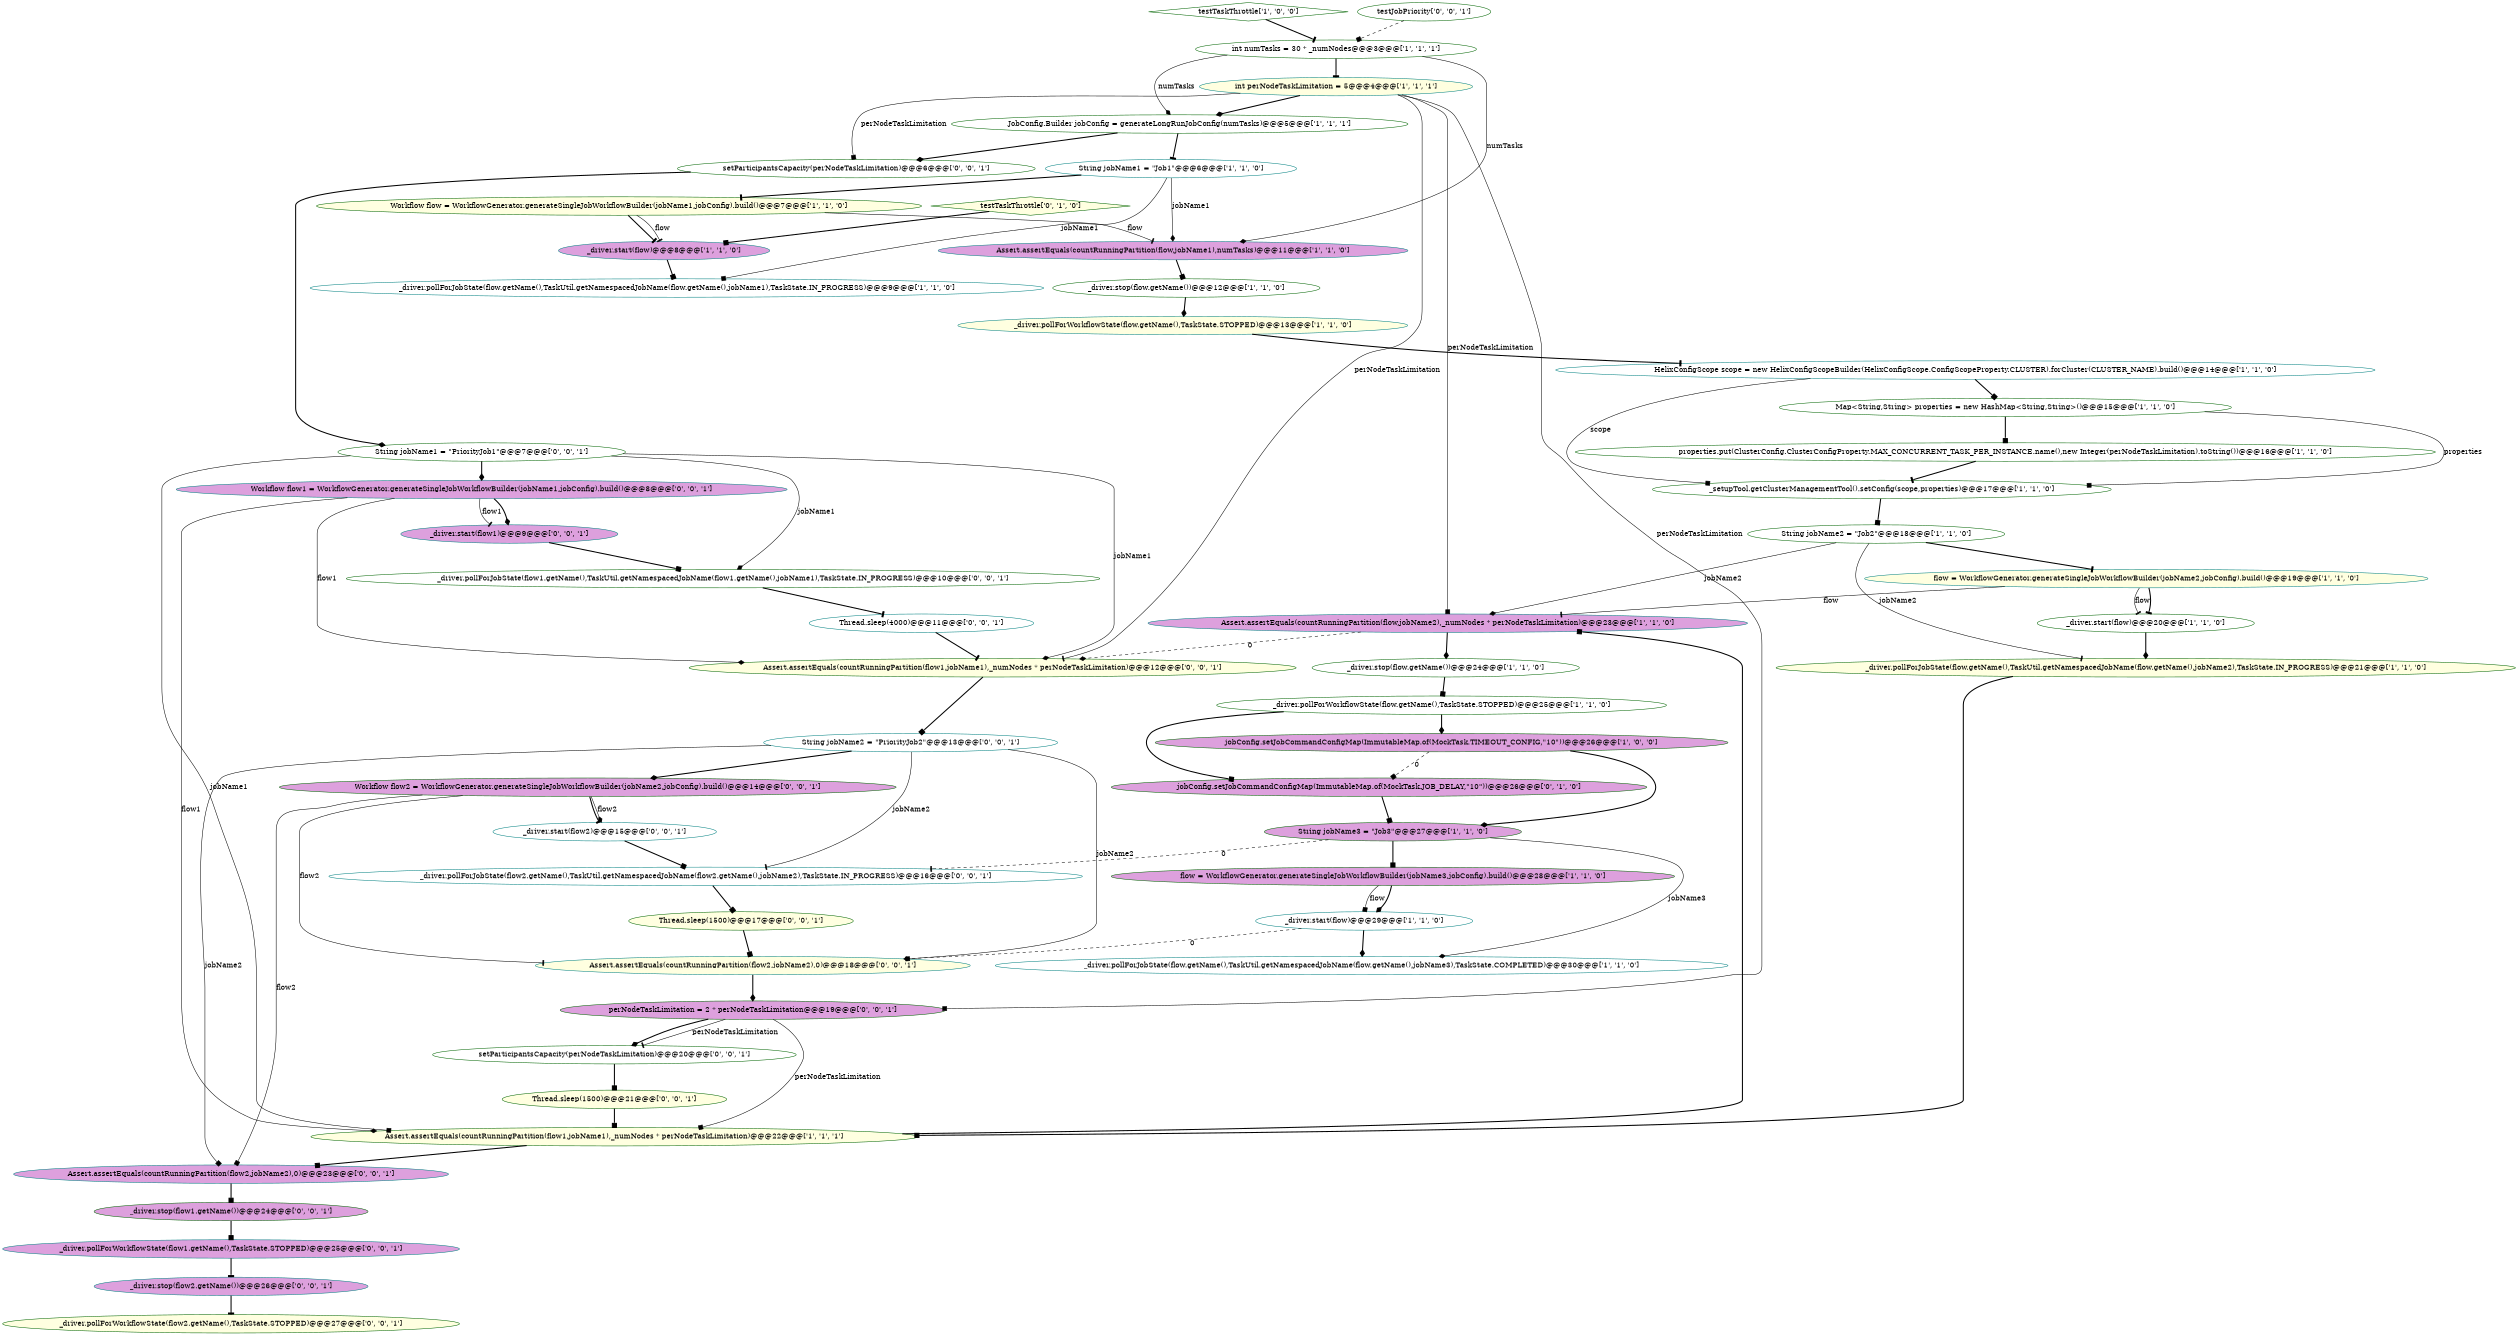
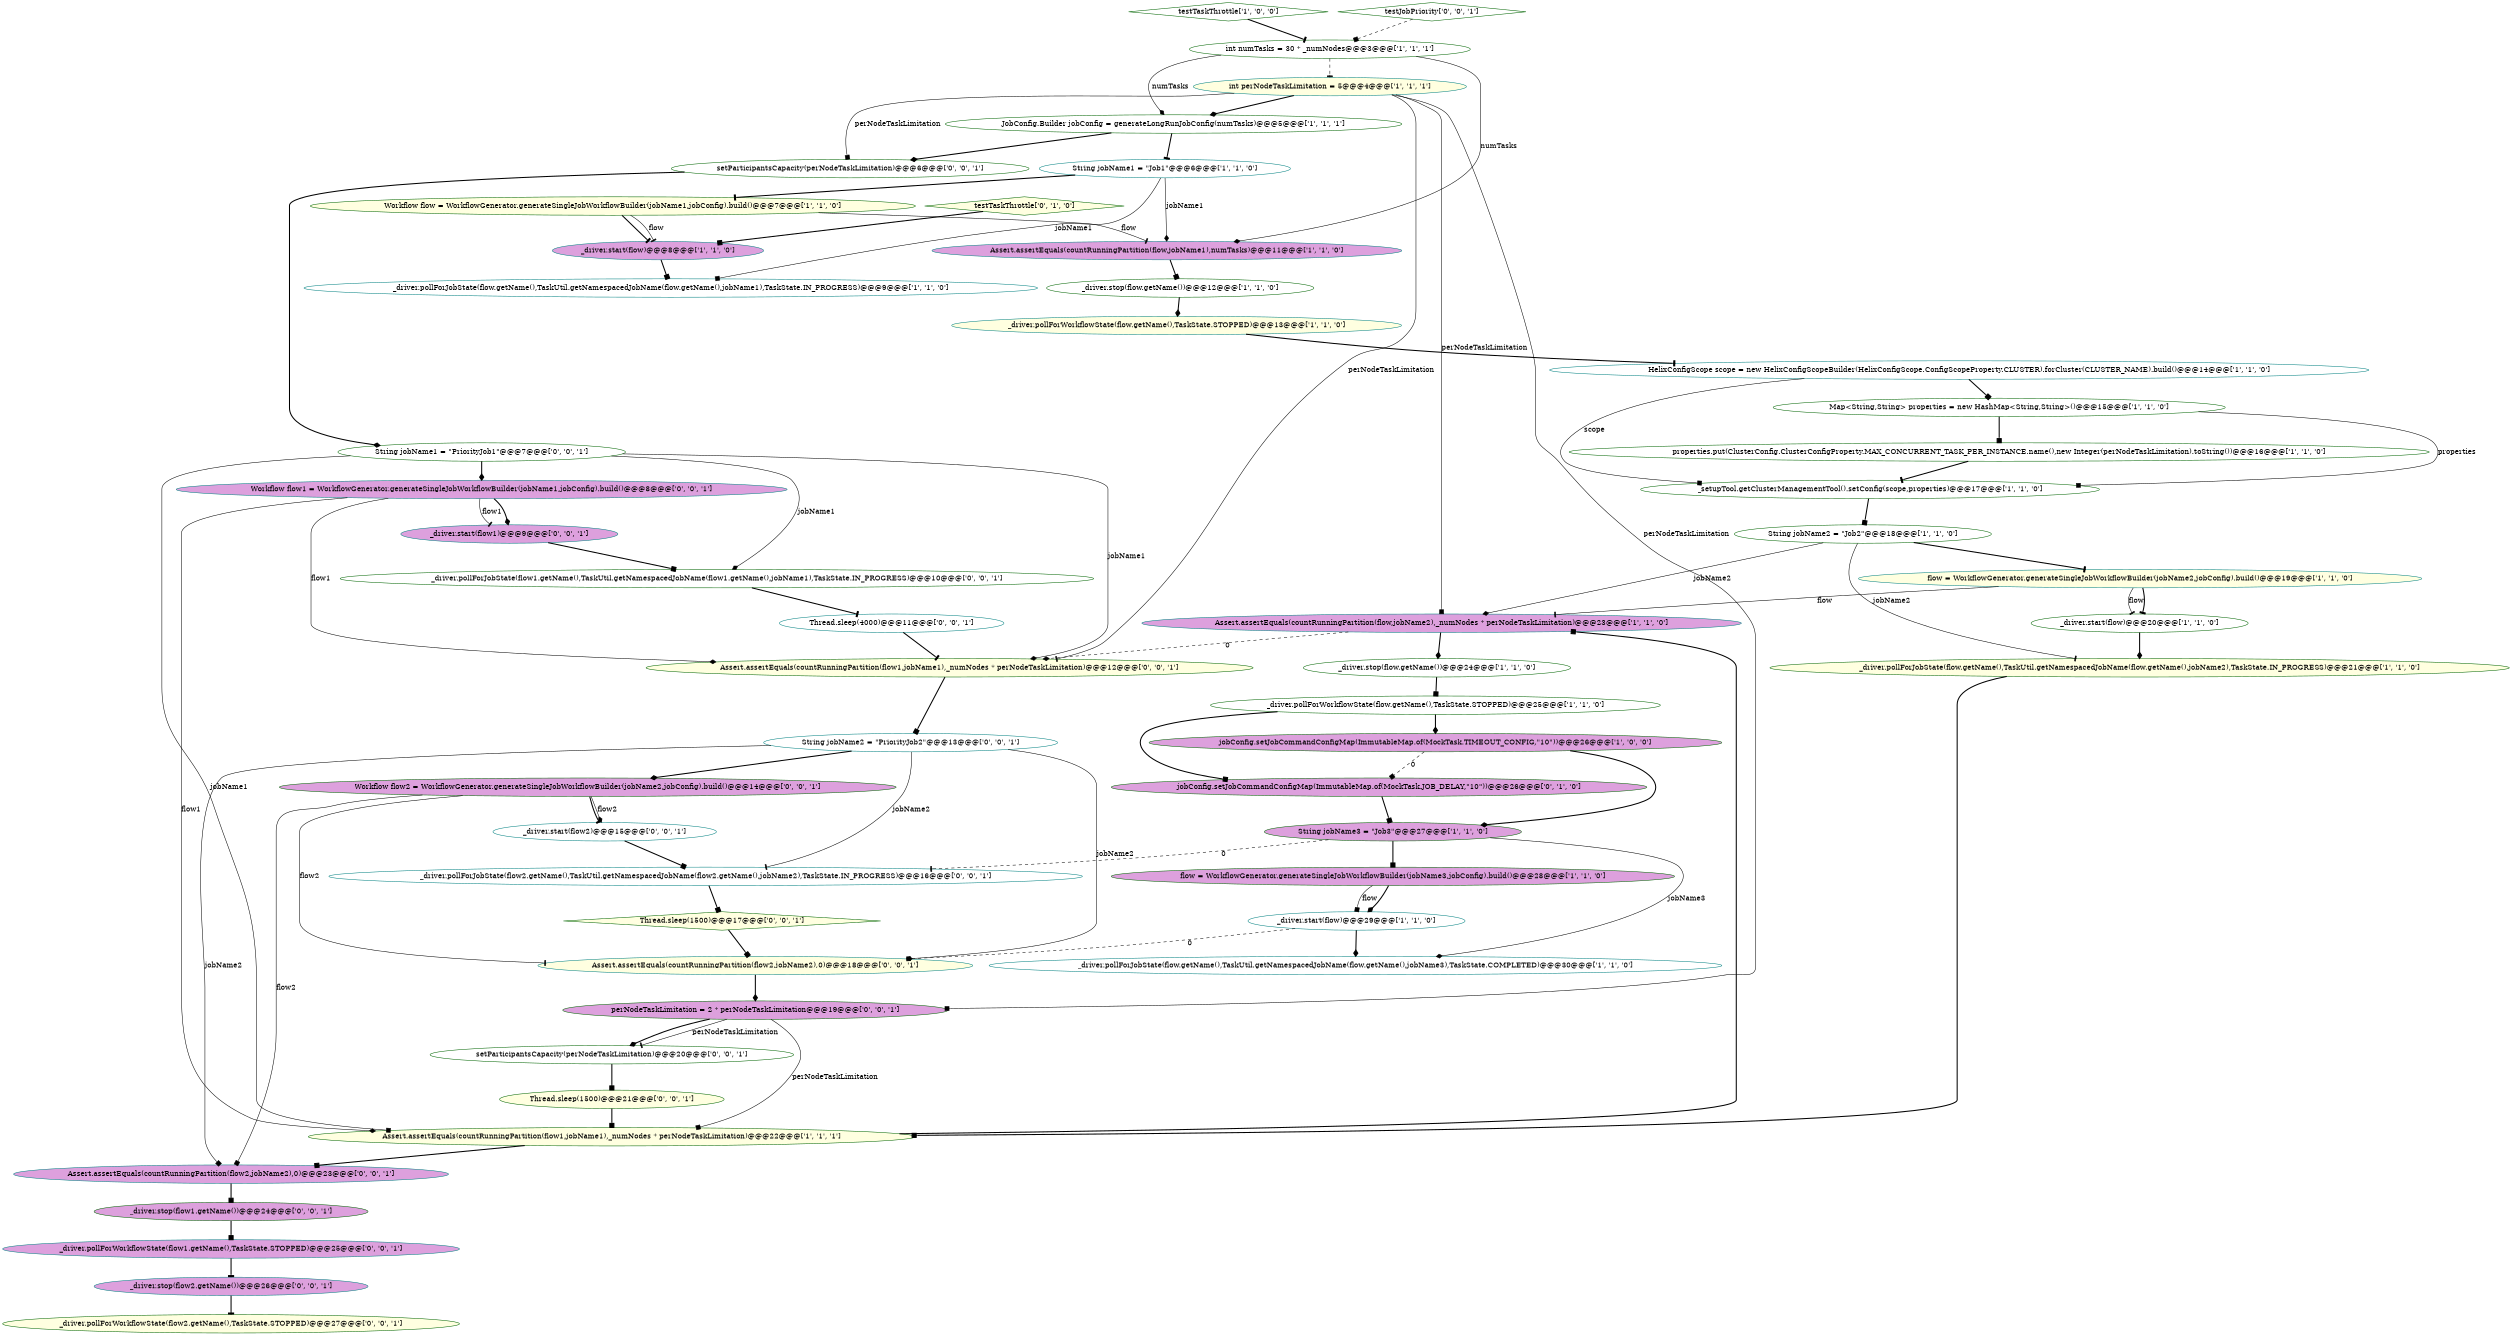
node "testJobPriority['0', '0', '1']": shape ellipse -> diamond
edge "int numTasks = 30 * _numNodes@@@3@@@['1', '1', '1']" -> "int perNodeTaskLimitation = 5@@@4@@@['1', '1', '1']": style bold -> dashed
node "Thread.sleep(1500)@@@17@@@['0', '0', '1']": shape ellipse -> diamond
